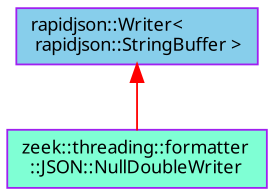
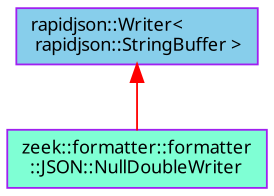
node "zeek::threading::formatter ::JSON::NullDoubleWriter": label "zeek::threading::formatter ::JSON::NullDoubleWriter" -> "zeek::formatter::formatter ::JSON::NullDoubleWriter"
